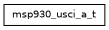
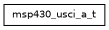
node "msp930_usci_a_t": label "msp930_usci_a_t" -> "msp430_usci_a_t"
